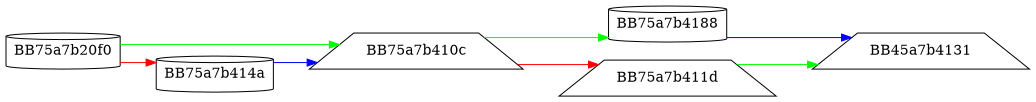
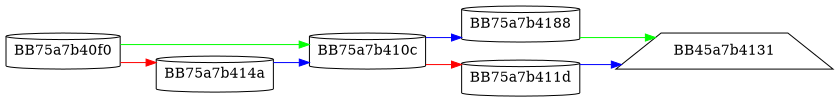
edge "BB75a7b410c" -> "BB75a7b4188": color green -> blue
edge "BB75a7b4188" -> "BB45a7b4131": color blue -> green
node "BB75a7b20f0": label "BB75a7b20f0" -> "BB75a7b40f0"
node "BB75a7b410c": shape trapezium -> cylinder
edge "BB75a7b411d" -> "BB45a7b4131": color green -> blue
node "BB75a7b411d": shape trapezium -> cylinder
